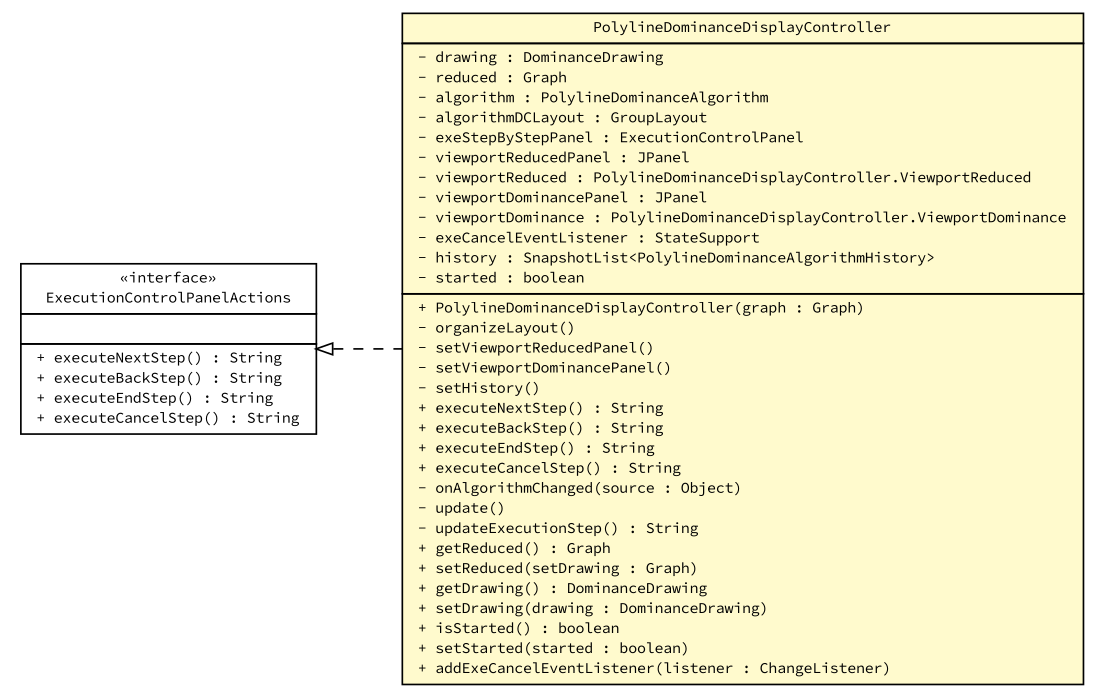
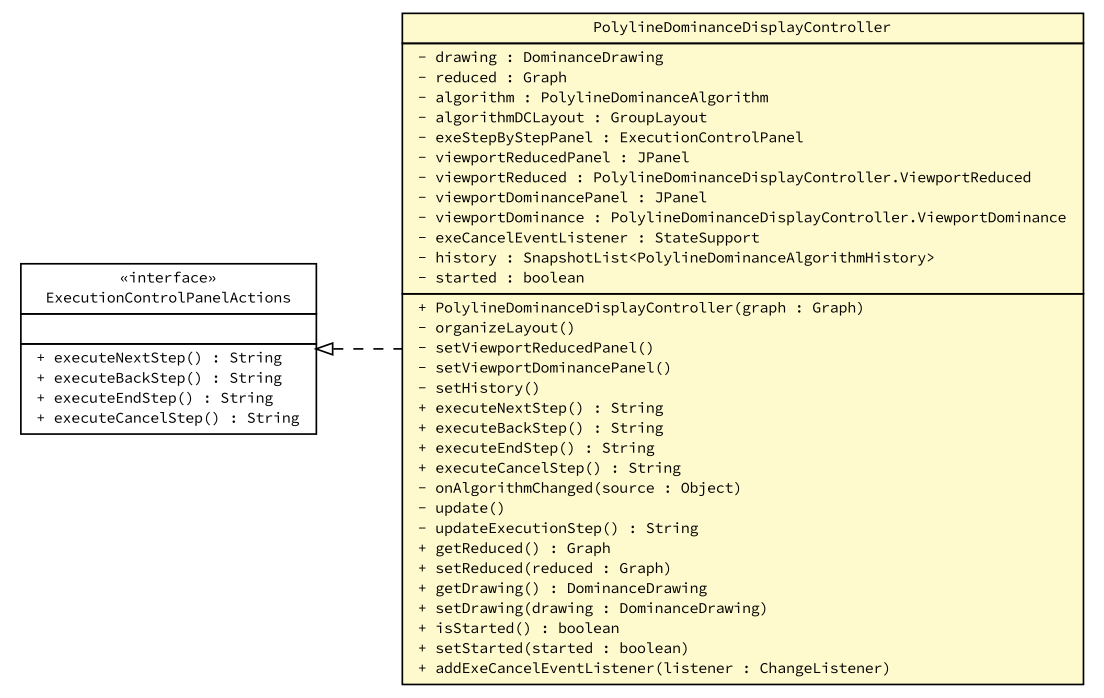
node "PolylineDominanceDisplayController": text "+ setReduced(setDrawing : Graph)" -> "+ setReduced(reduced : Graph)"
